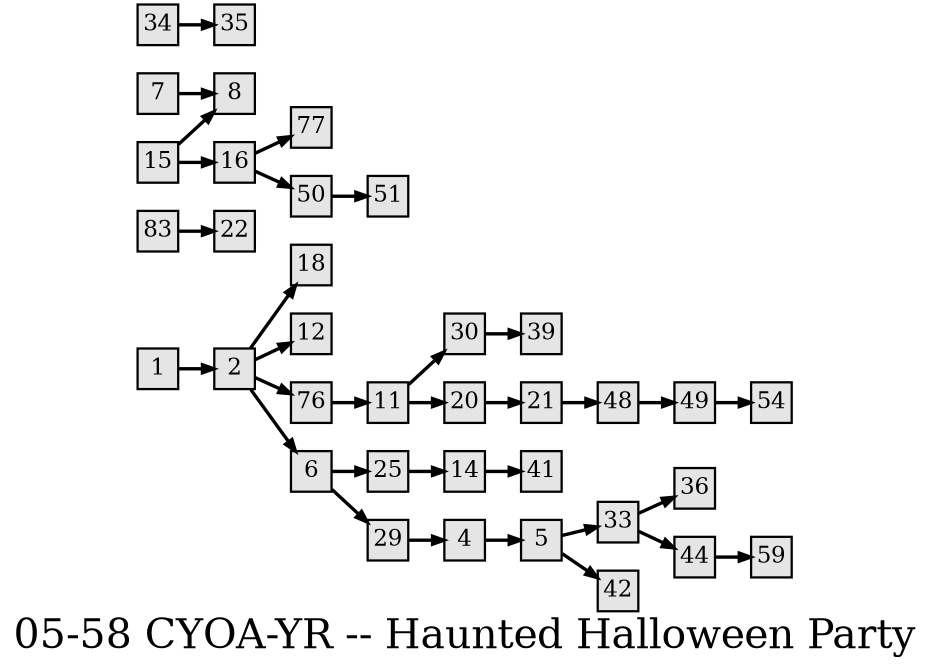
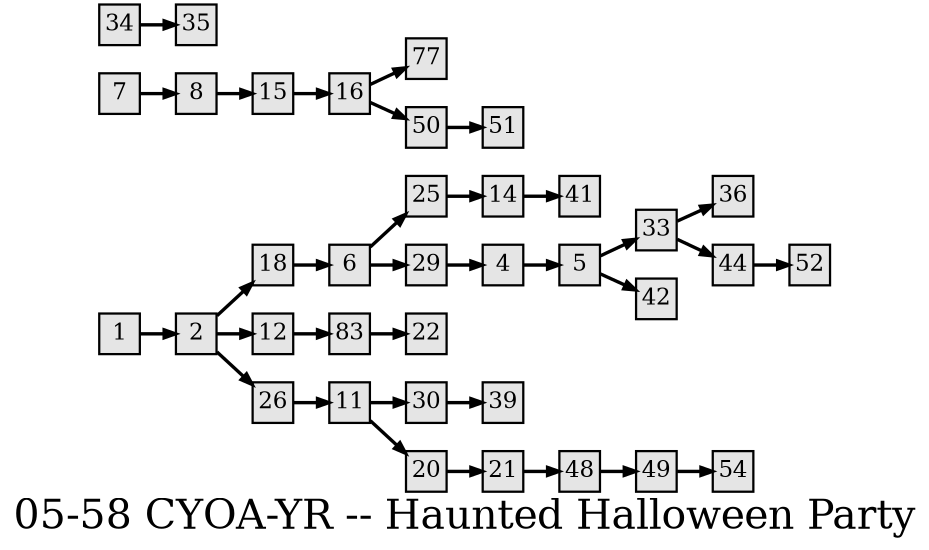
edge "15" -> "8": reversed
edge "12" -> "83": added
node "76": label "76" -> "26"
edge "2" -> "6": now "18" -> "6"
node "59": label "59" -> "52"
